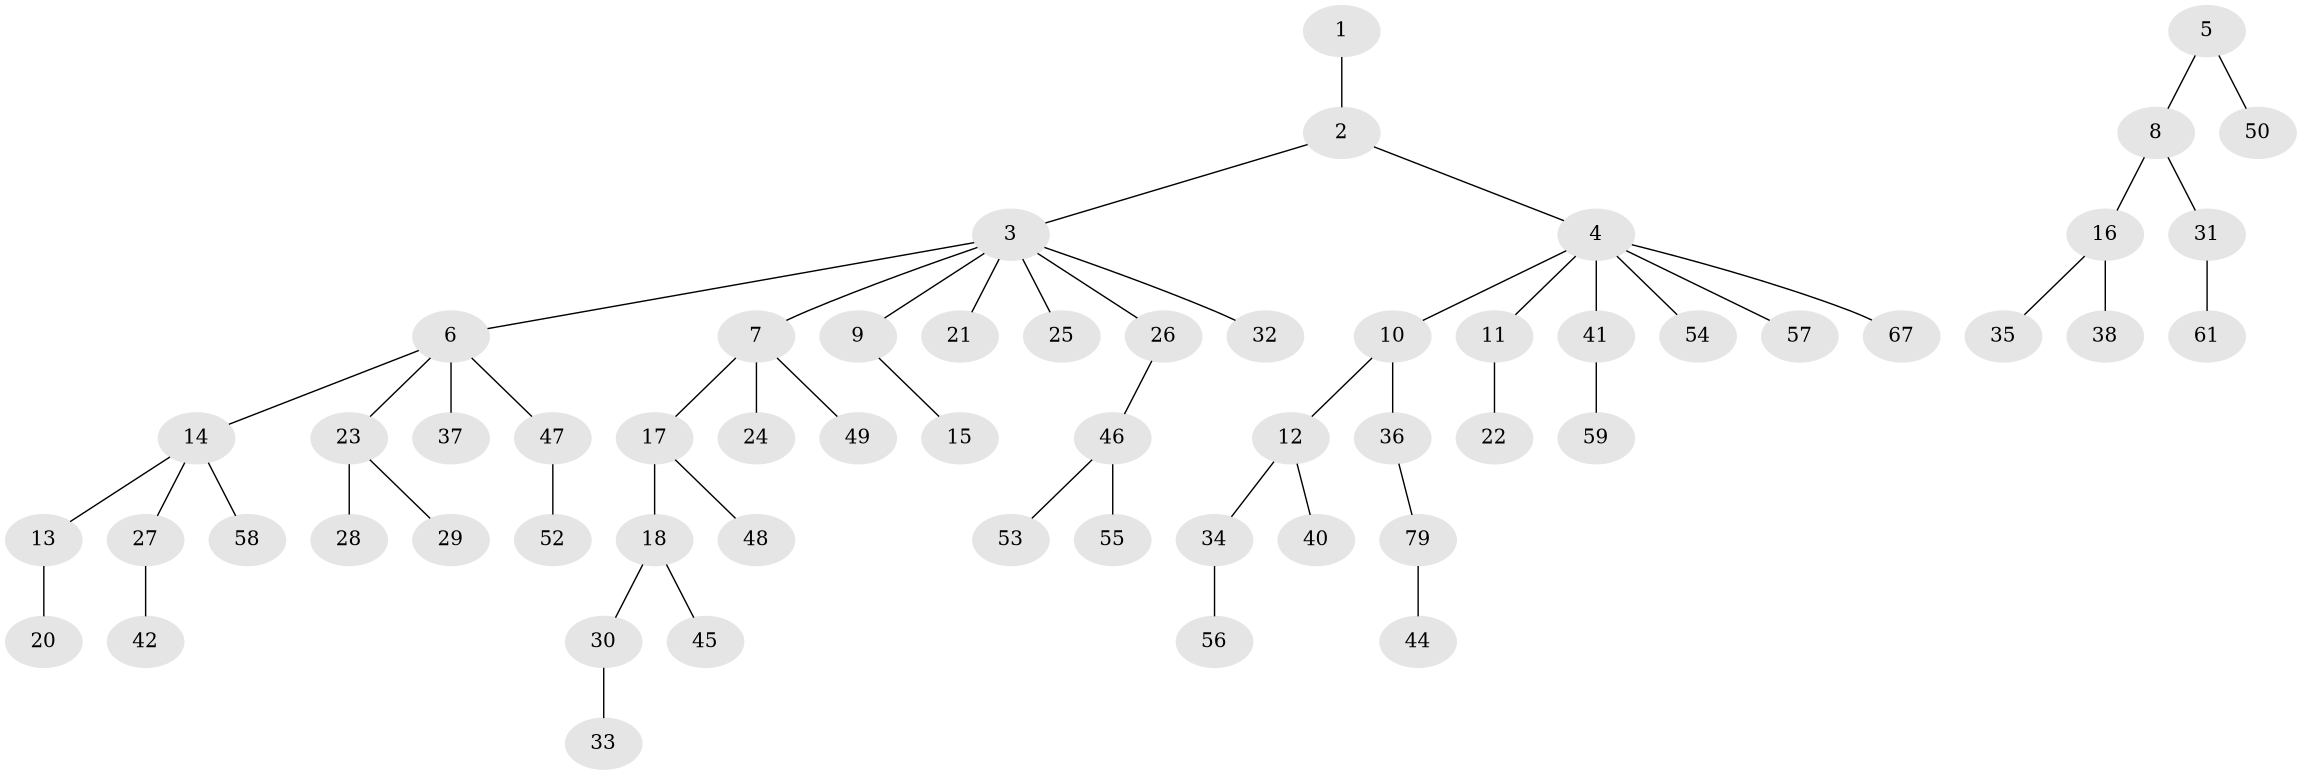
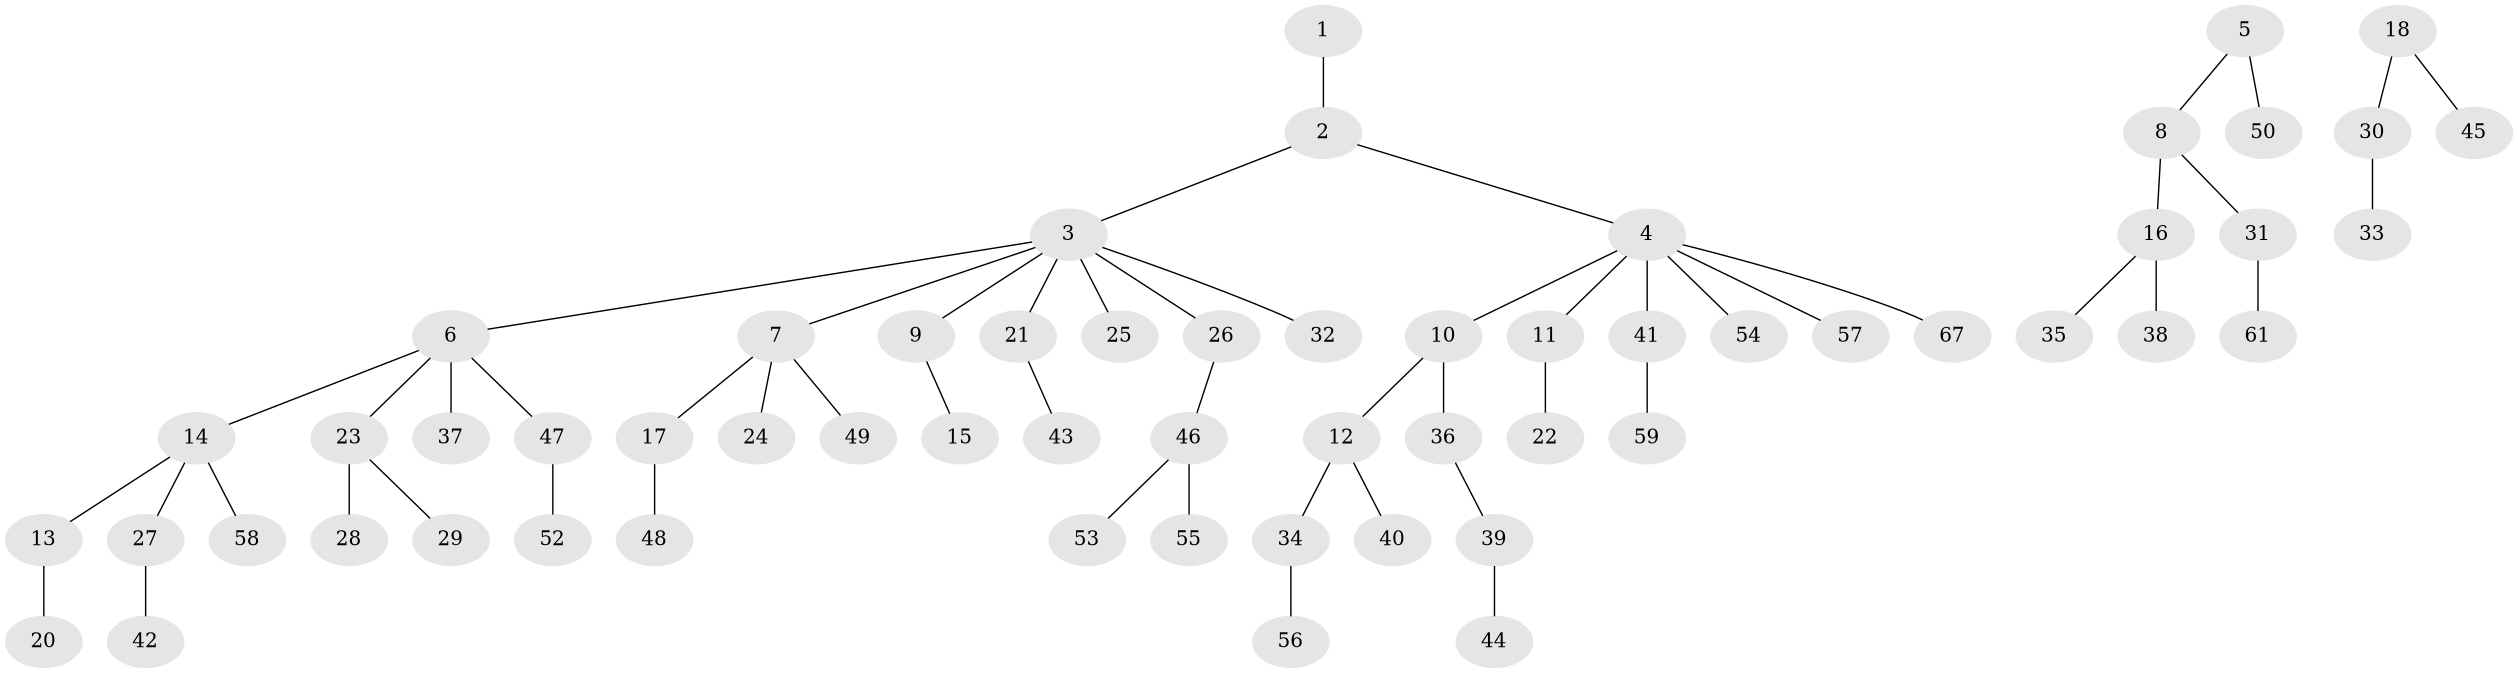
node "43": added
edge "17" -- "18": removed
node "79": label "79" -> "39"
